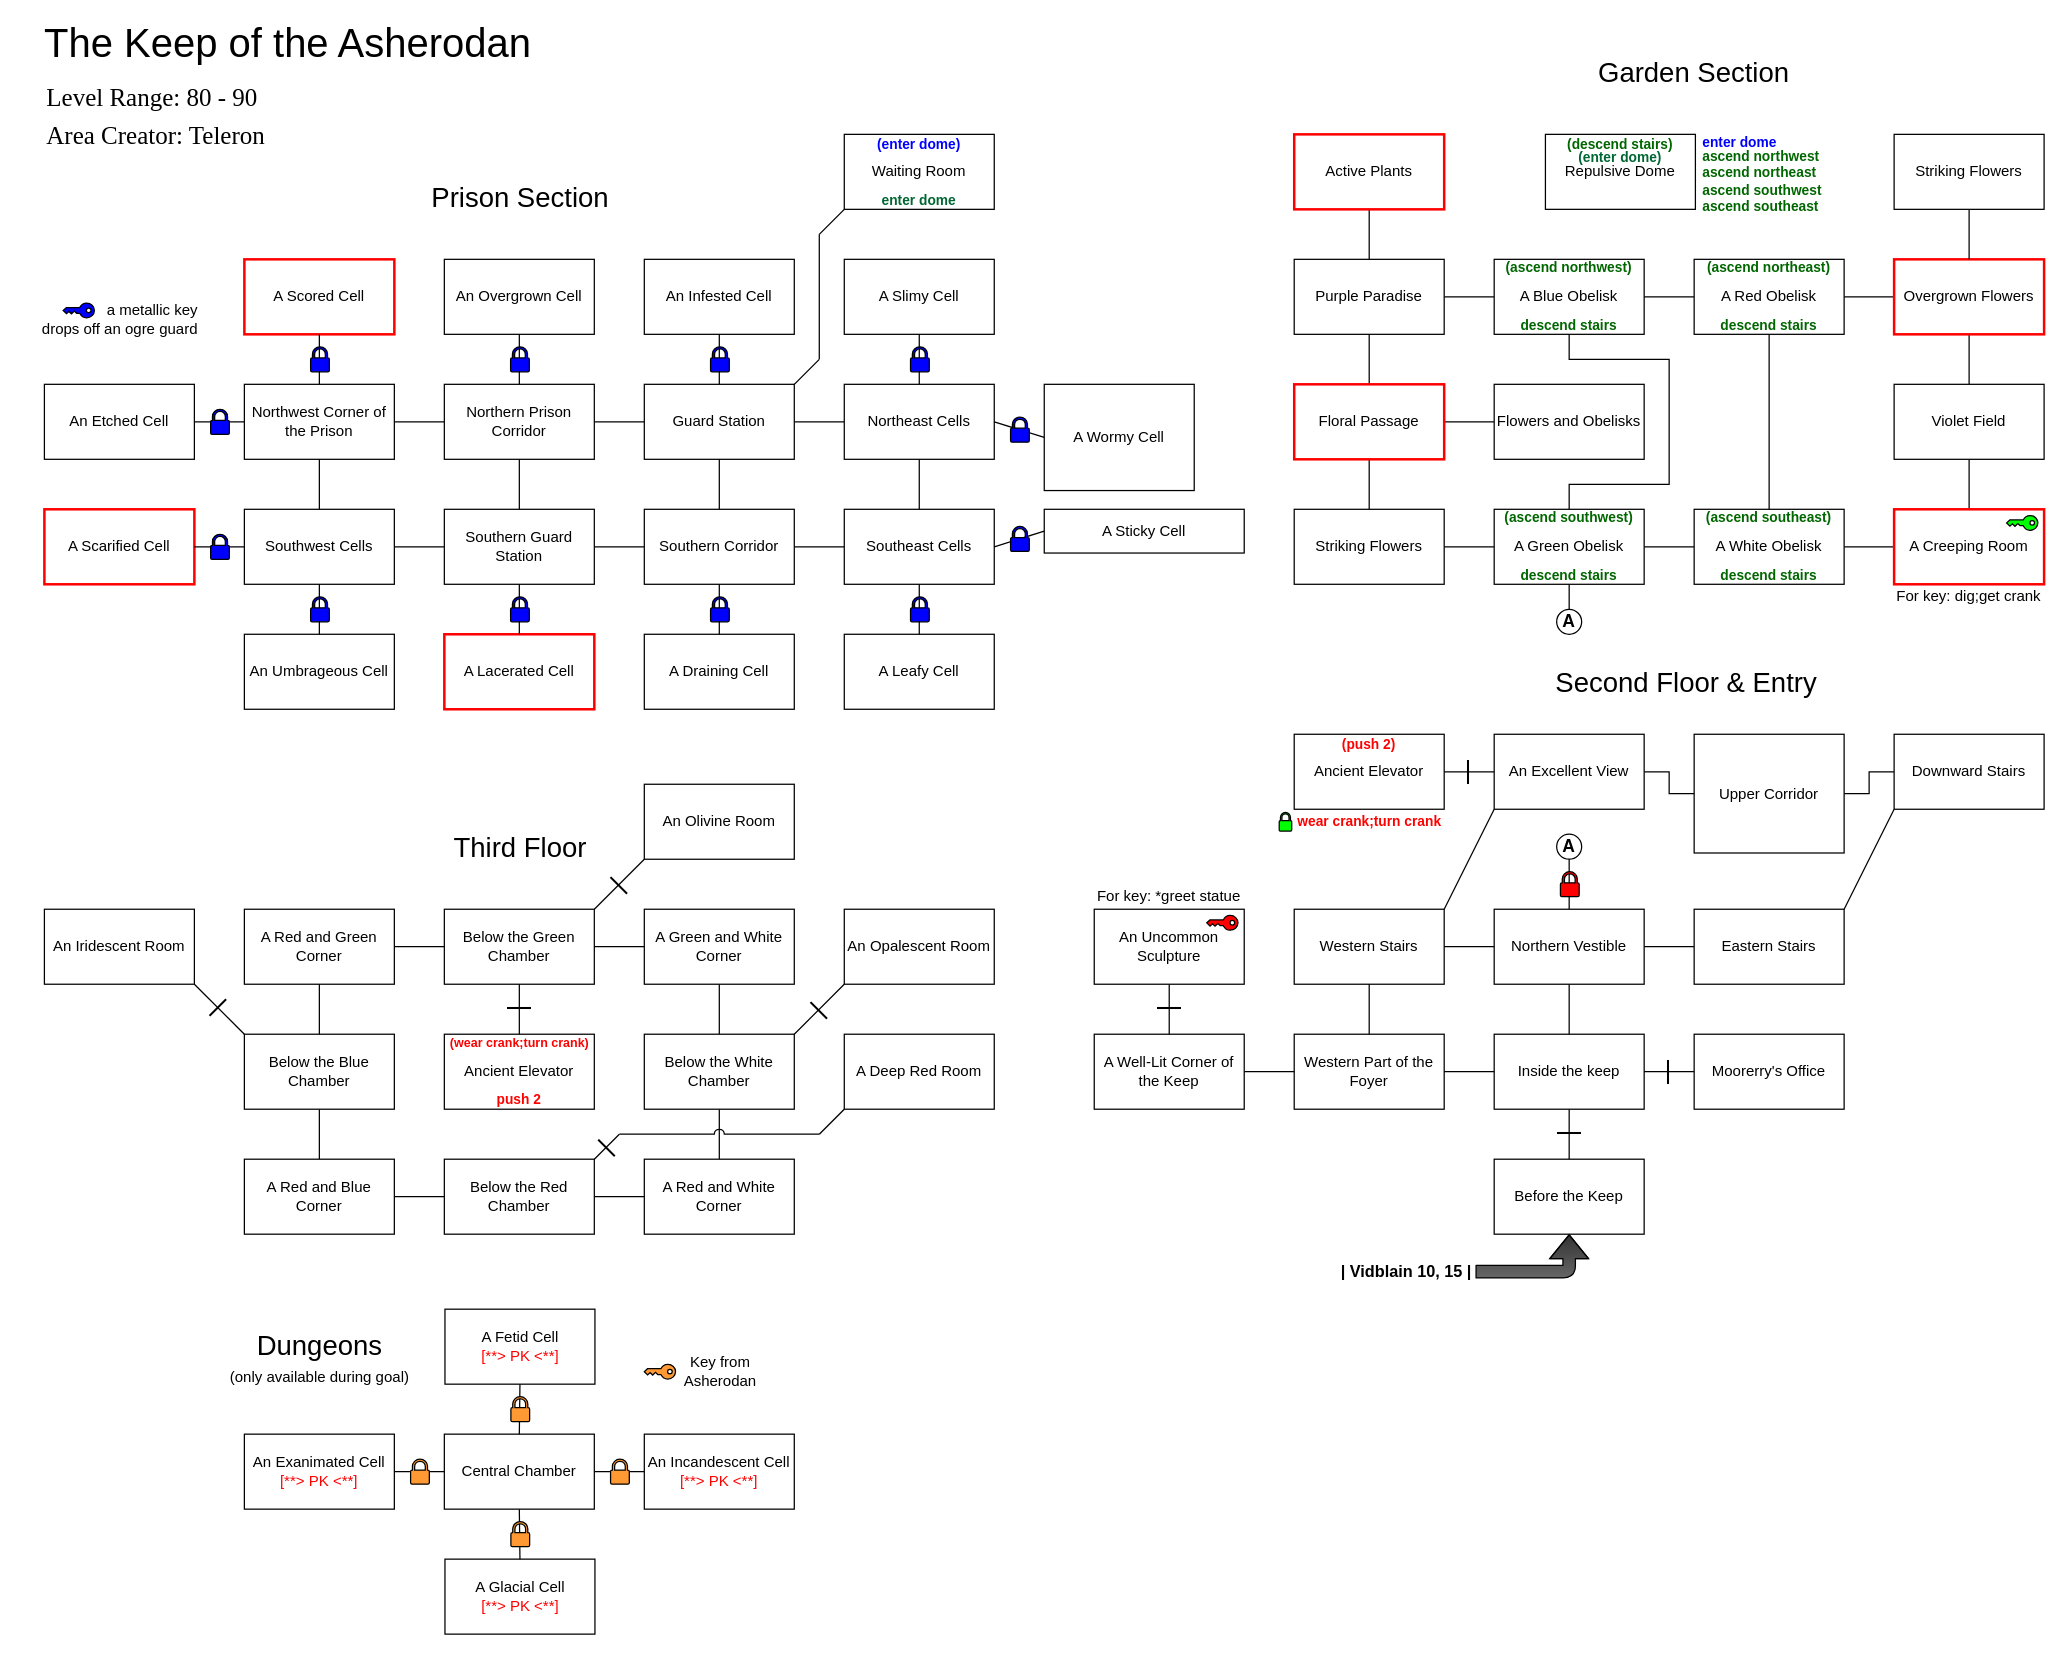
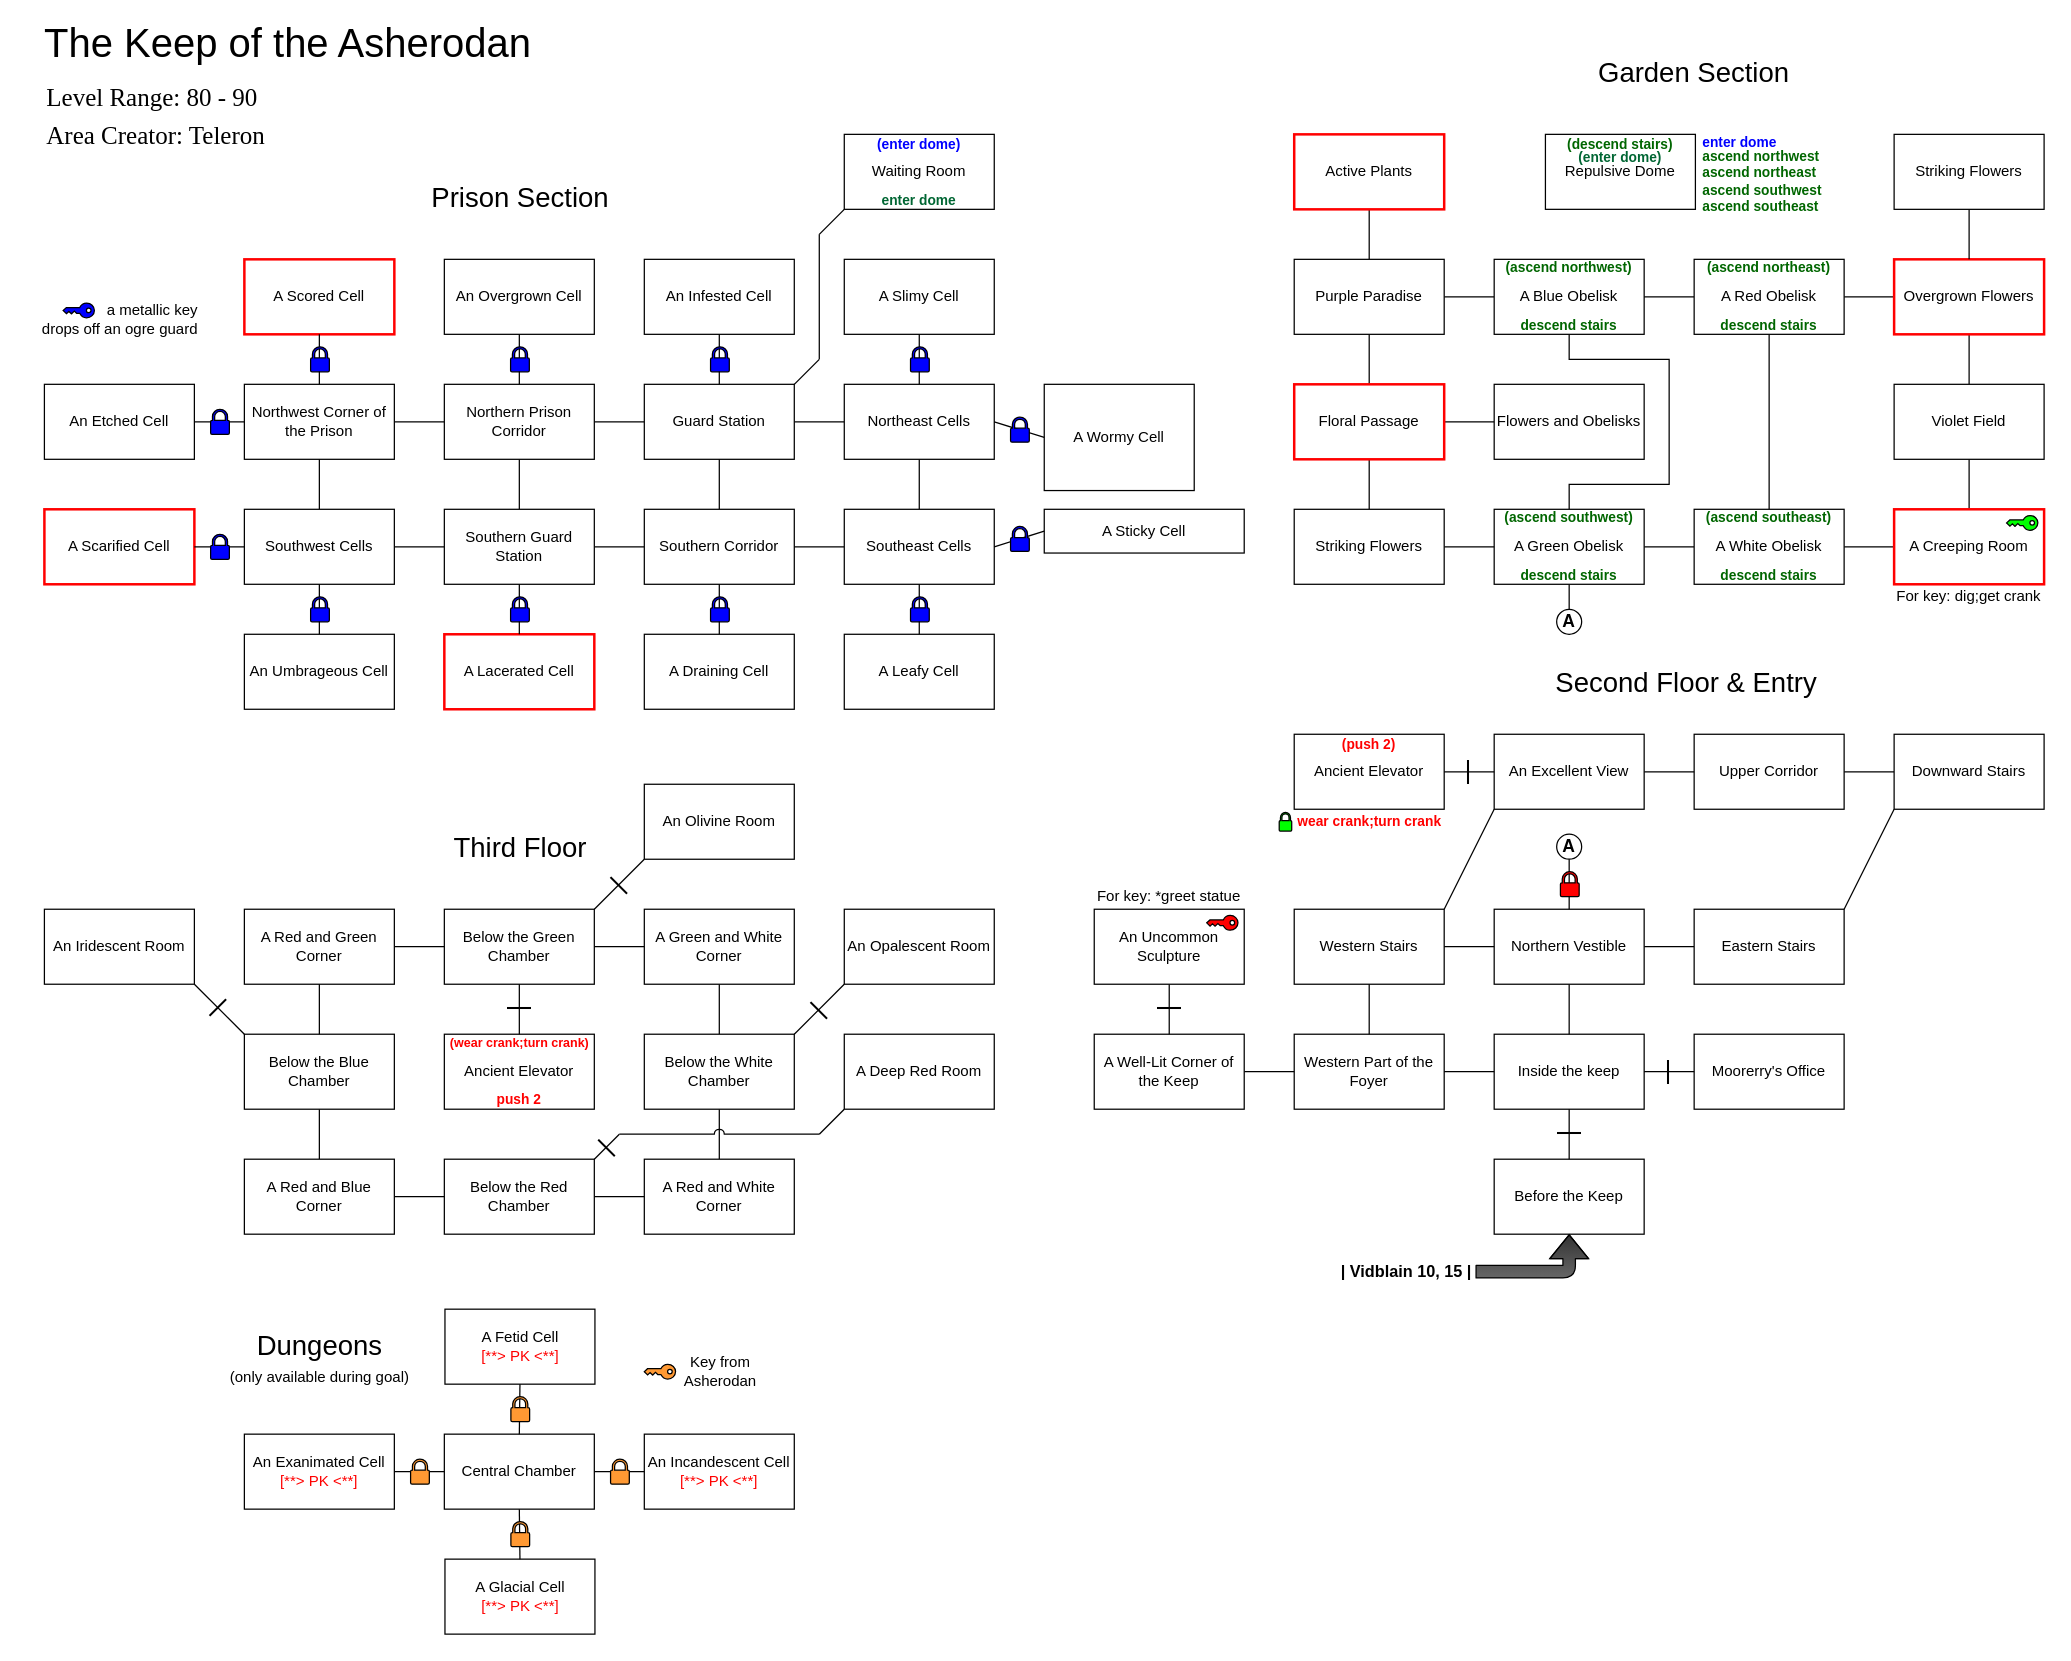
node "Upper Corridor": size 150x119 -> 150x75
